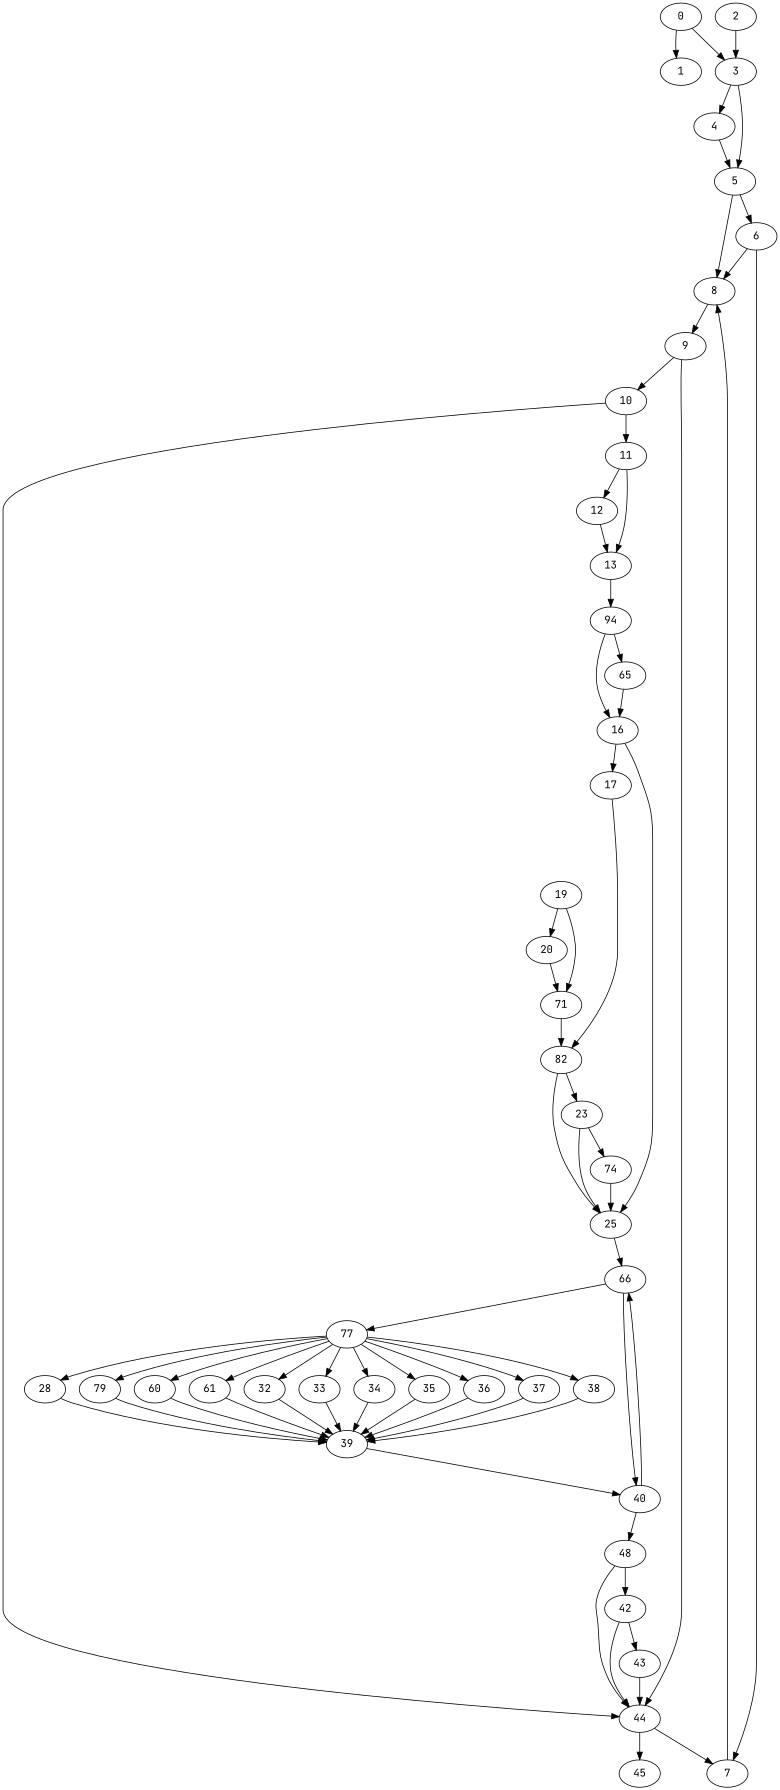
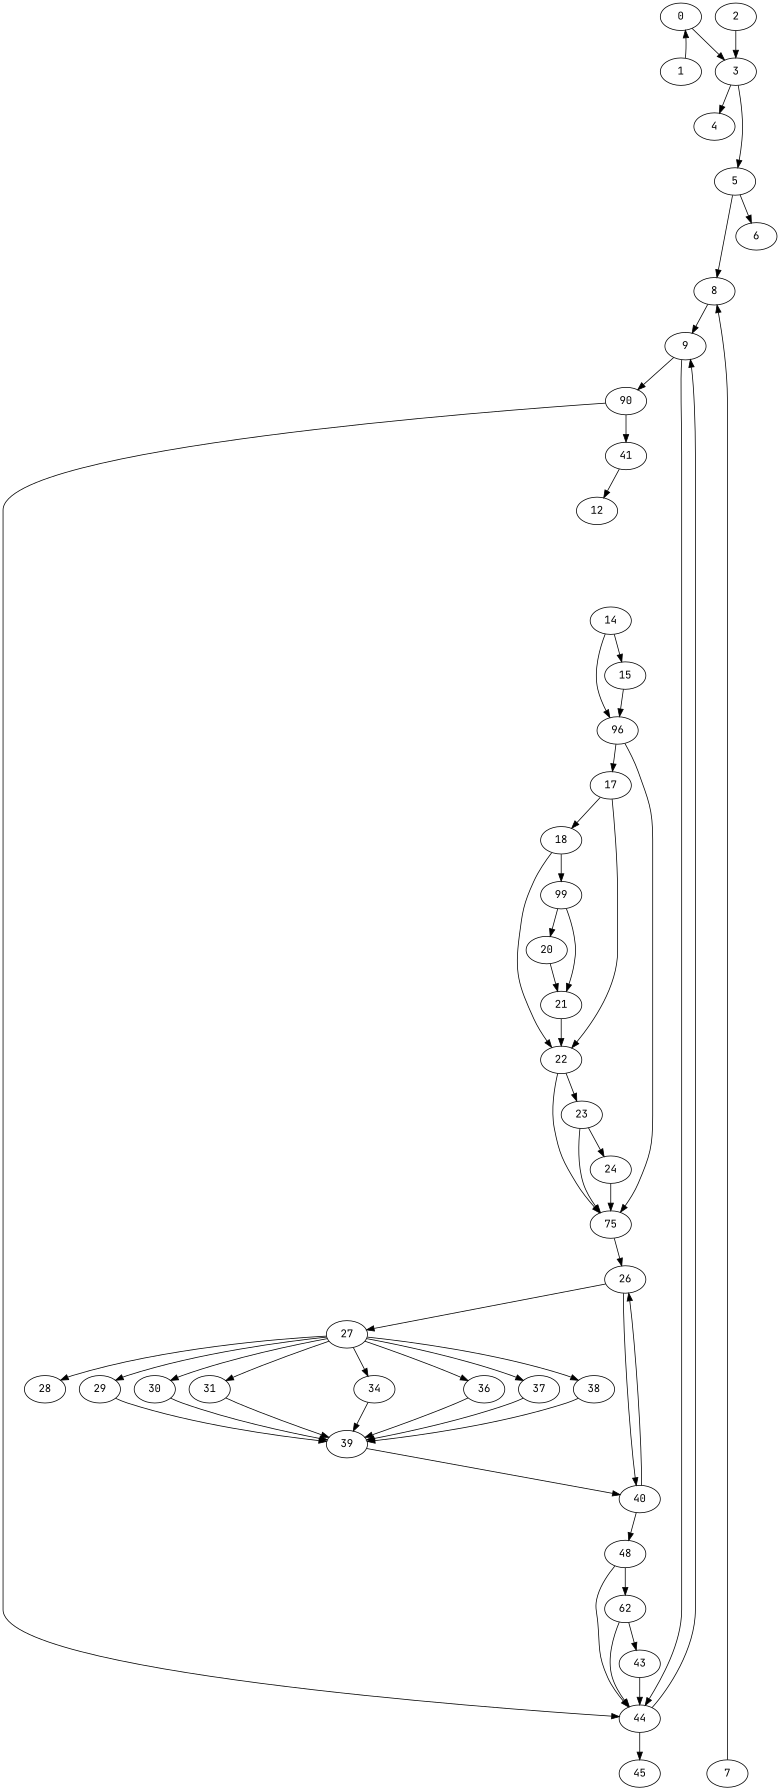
edge "0" -> "1": reversed
edge "4" -> "5": removed
edge "6" -> "8": removed
node "10": label "10" -> "90"
node "11": label "11" -> "41"
node "13": removed
node "94": label "94" -> "14"
node "65": label "65" -> "15"
node "16": label "16" -> "96"
node "18": added
node "19": label "19" -> "99"
edge "6" -> "7": removed
node "71": label "71" -> "21"
node "82": label "82" -> "22"
node "74": label "74" -> "24"
node "25": label "25" -> "75"
node "66": label "66" -> "26"
node "77": label "77" -> "27"
node "79": label "79" -> "29"
node "60": label "60" -> "30"
node "61": label "61" -> "31"
node "32": removed
node "33": removed
node "35": removed
edge "28" -> "39": removed
node "42": label "42" -> "62"
edge "44" -> "7": now "44" -> "9"
